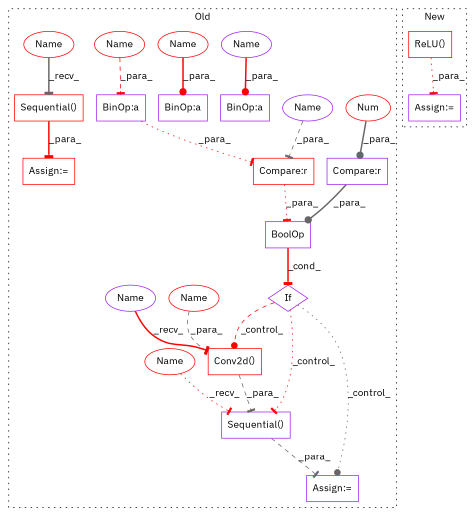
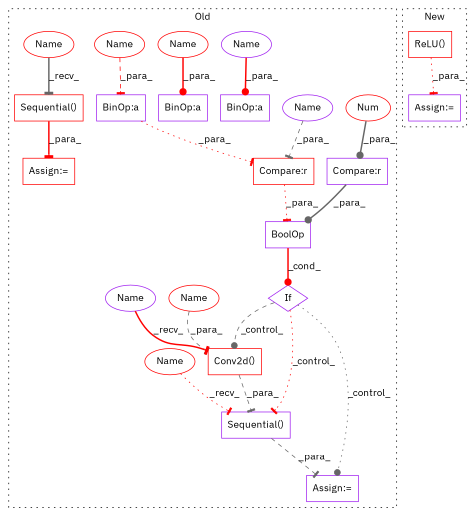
edge "BoolOp" -> "If": arrowhead tee -> dot
edge "If" -> "Conv2d()": color red -> gray40
